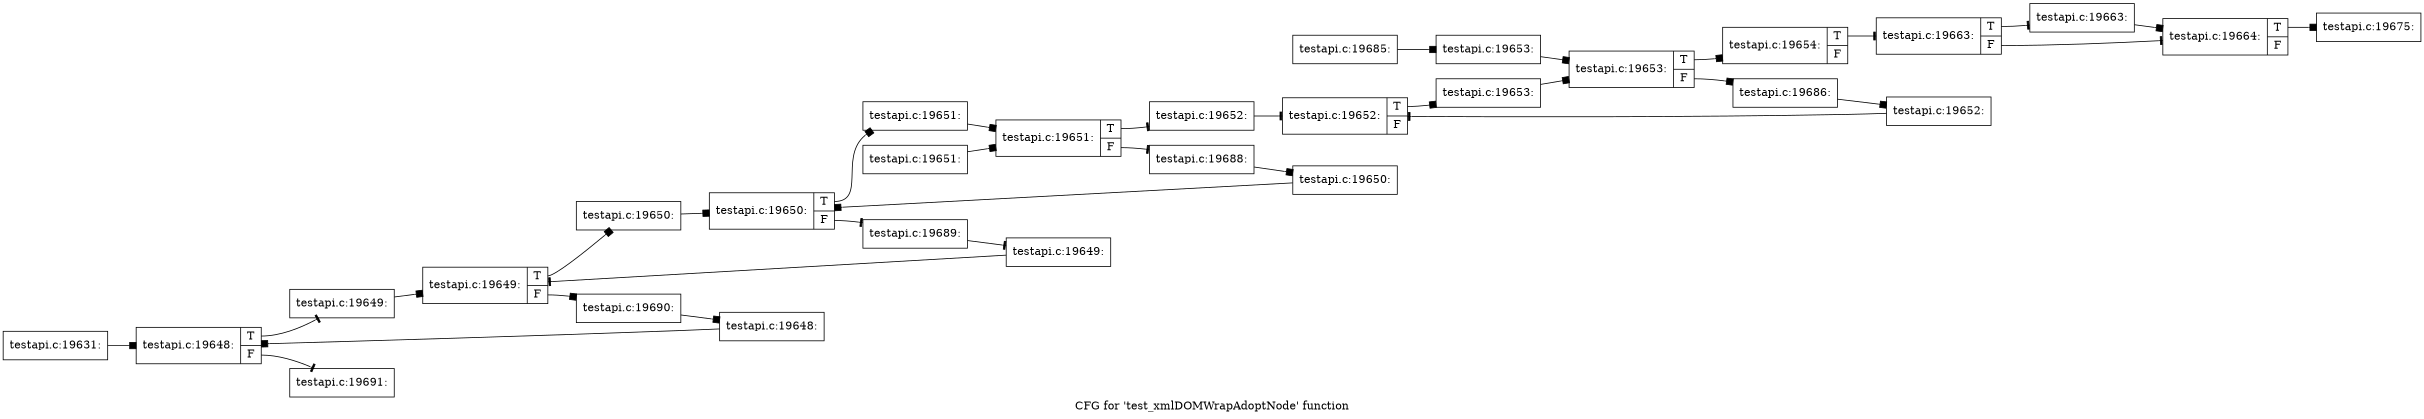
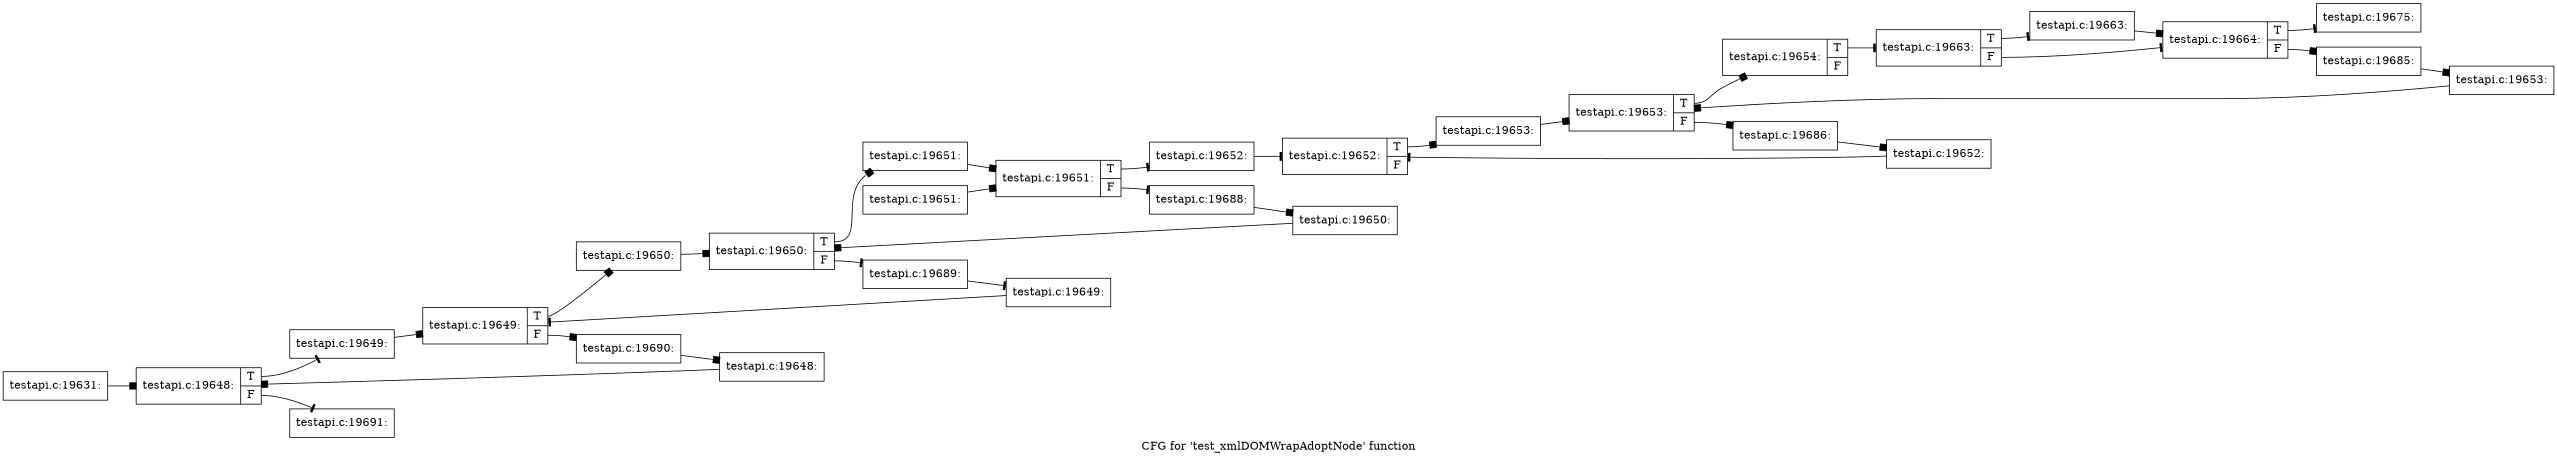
edge "testapi.c:19664:" -> "testapi.c:19675:": arrowhead box -> tee
edge "testapi.c:19664:" -> "testapi.c:19685:": added
